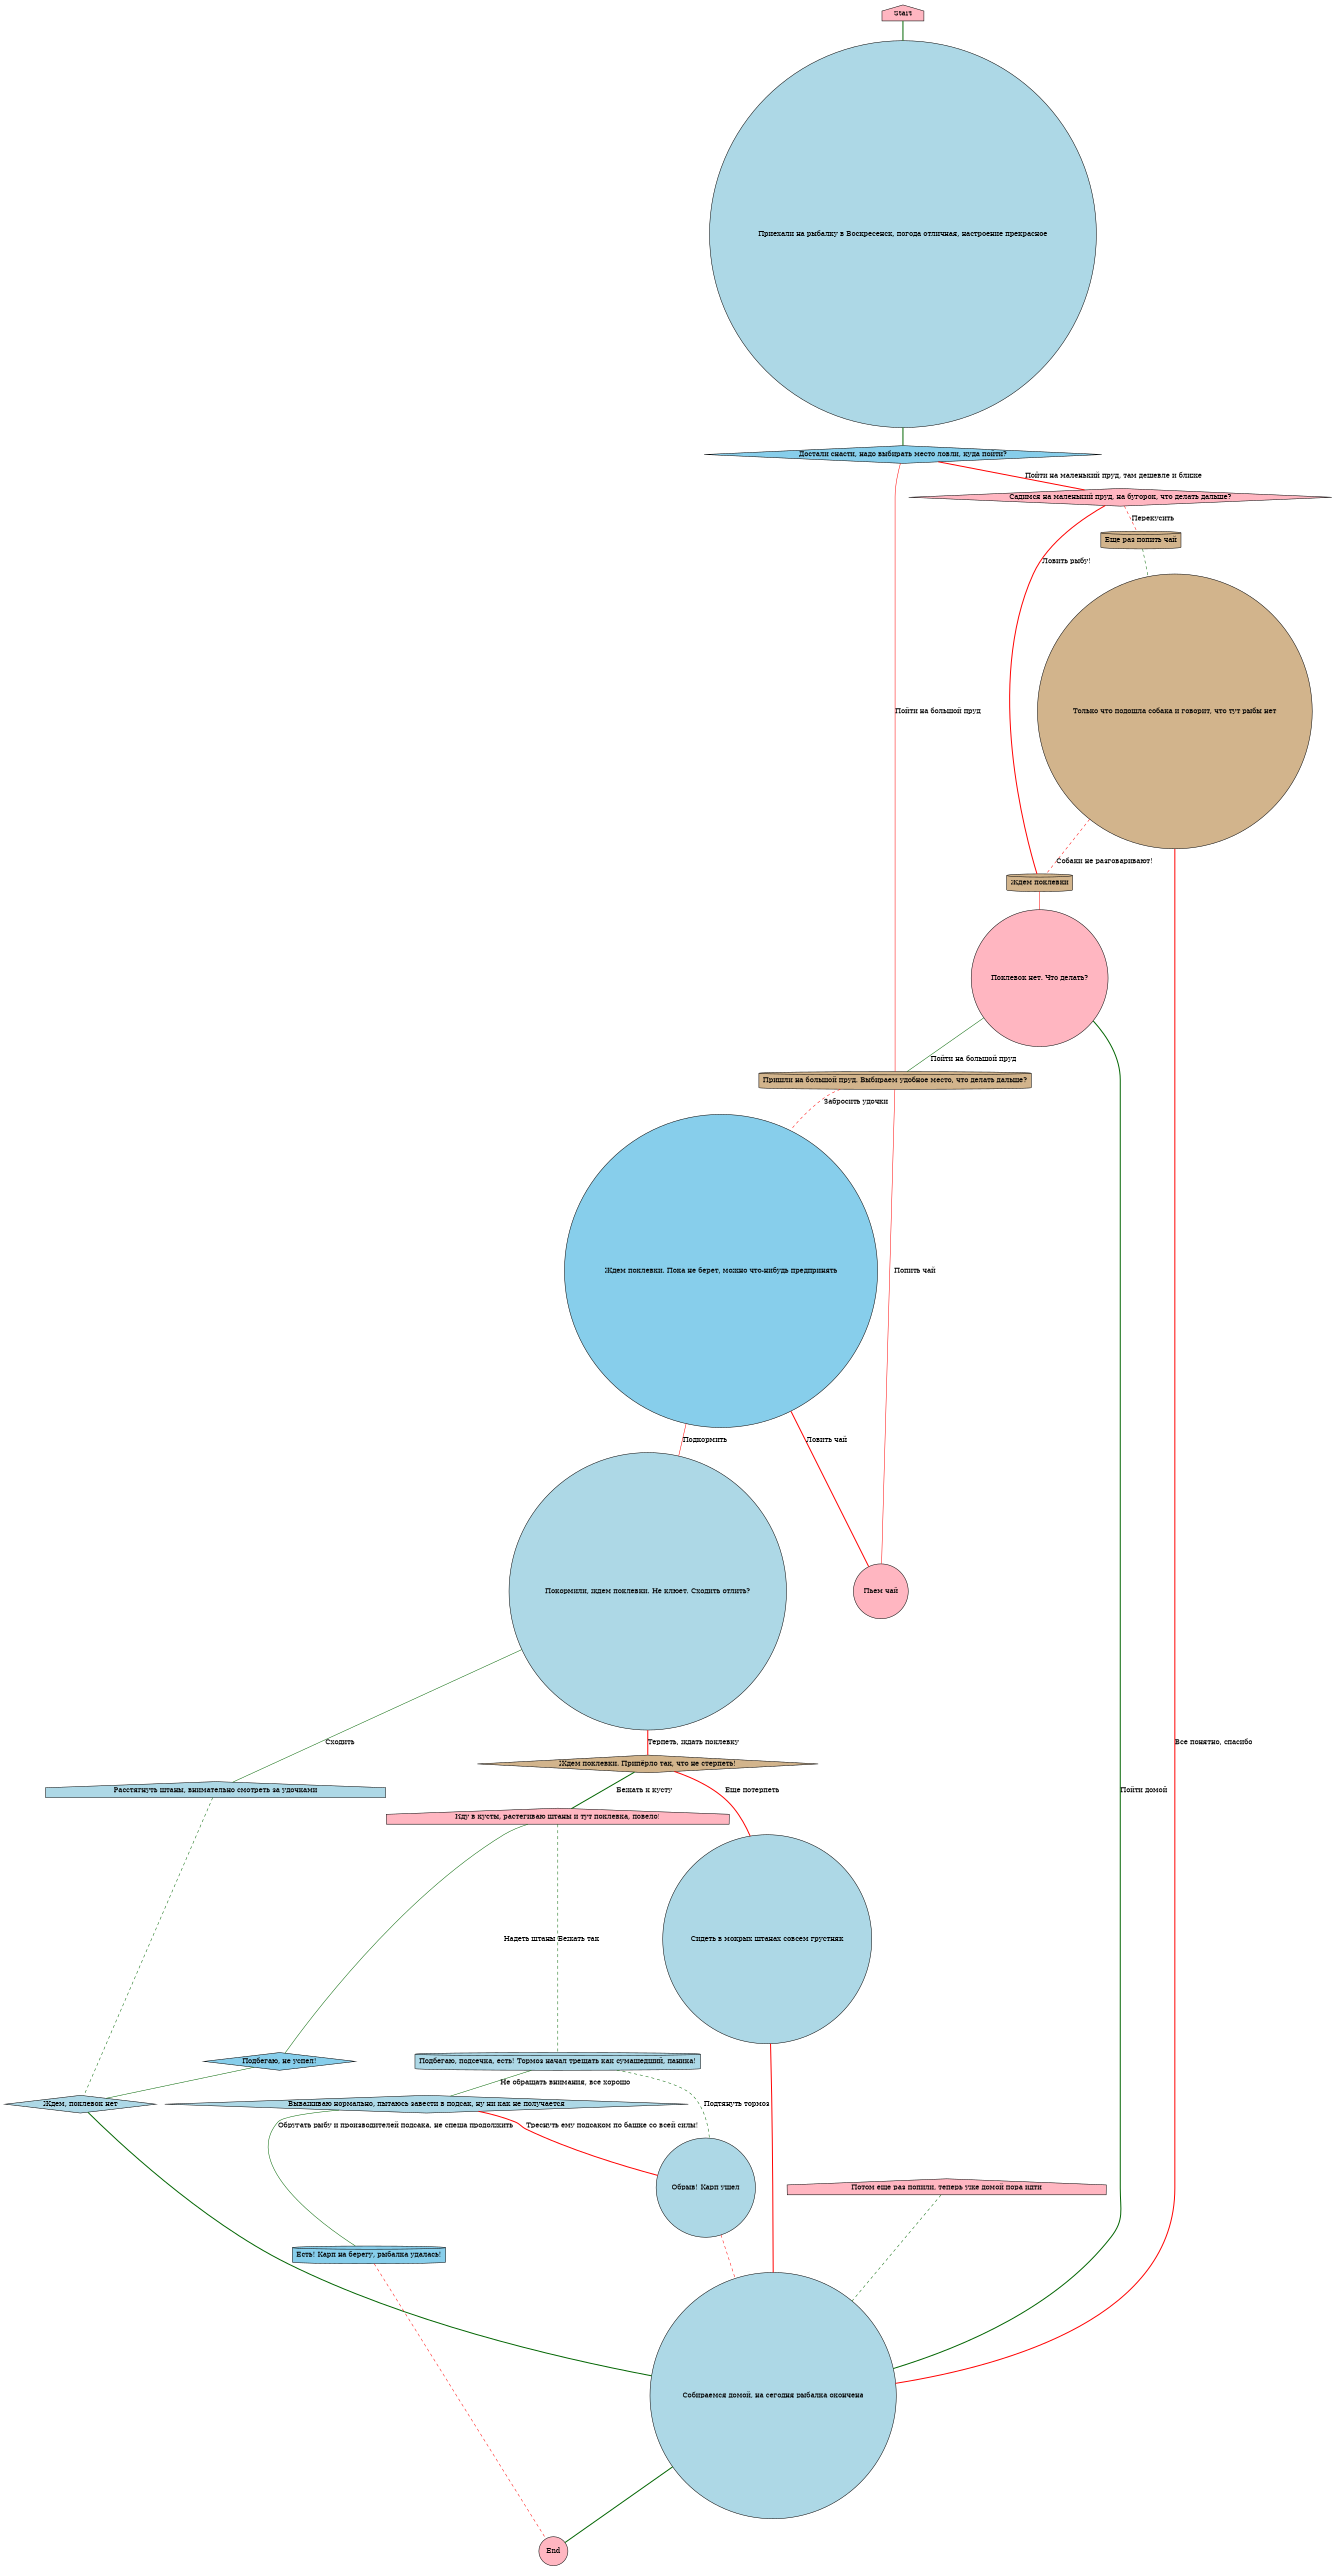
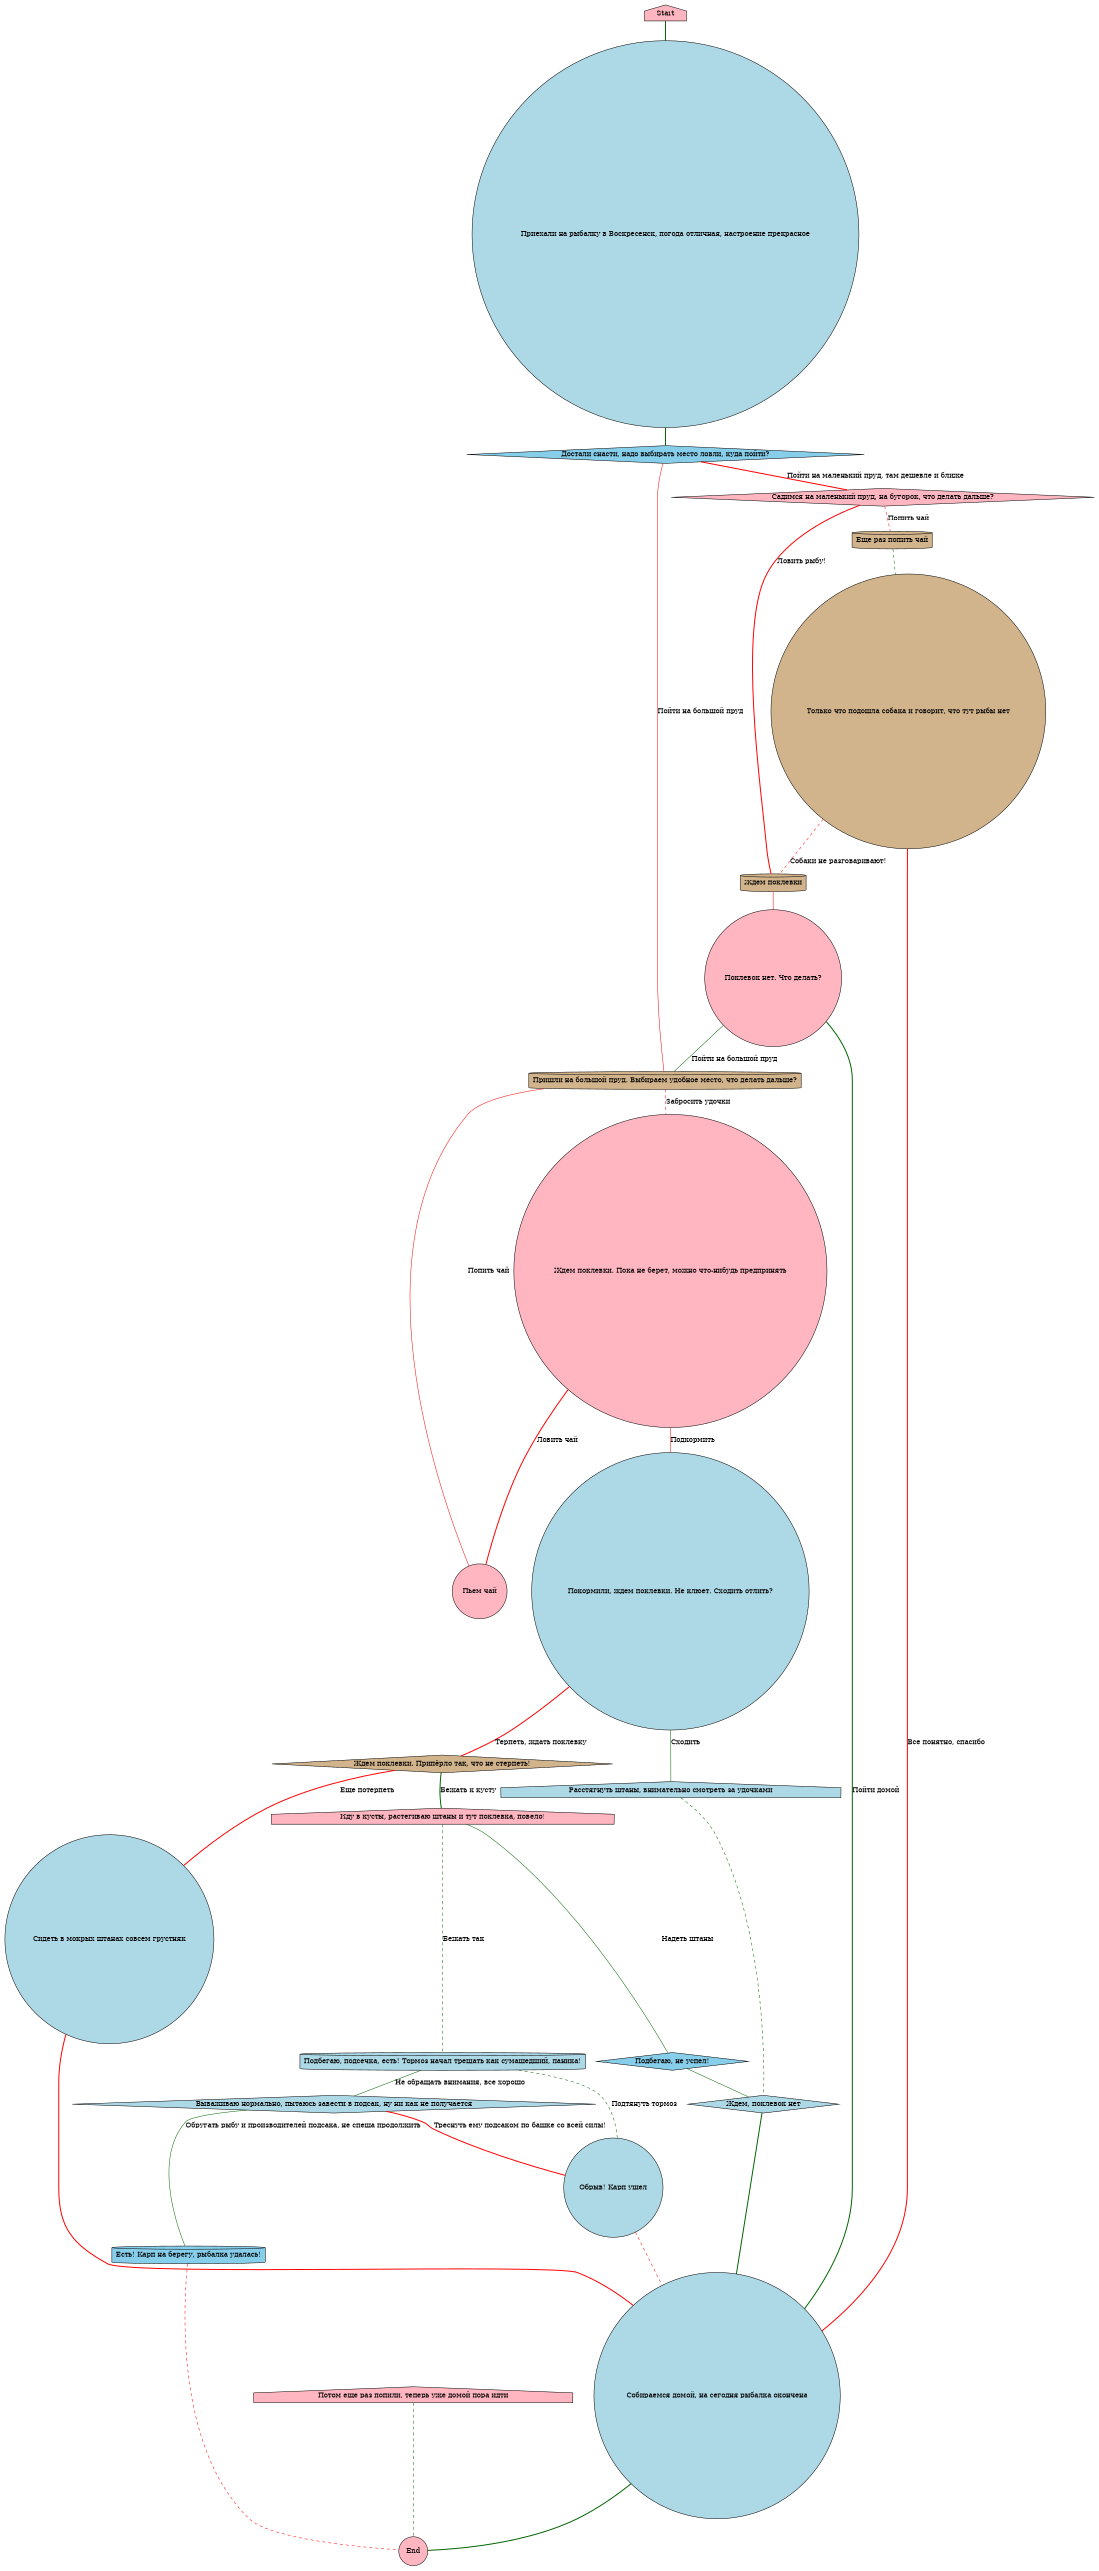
edge "Садимся на маленький пруд, на бугорок, что делать дальше?" -- "Еще раз попить чай": label "Перекусить" -> "Попить чай"
node "Ждем поклевки. Пока не берет, можно что-нибудь предпринять": fillcolor skyblue -> lightpink
edge "Потом еще раз попили, теперь уже домой пора идти" -- "Собираемся домой, на сегодня рыбалка окончена": now "Потом еще раз попили, теперь уже домой пора идти" -- "End"
